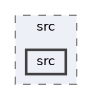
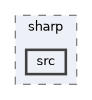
cluster "src": label "src" -> "sharp"
